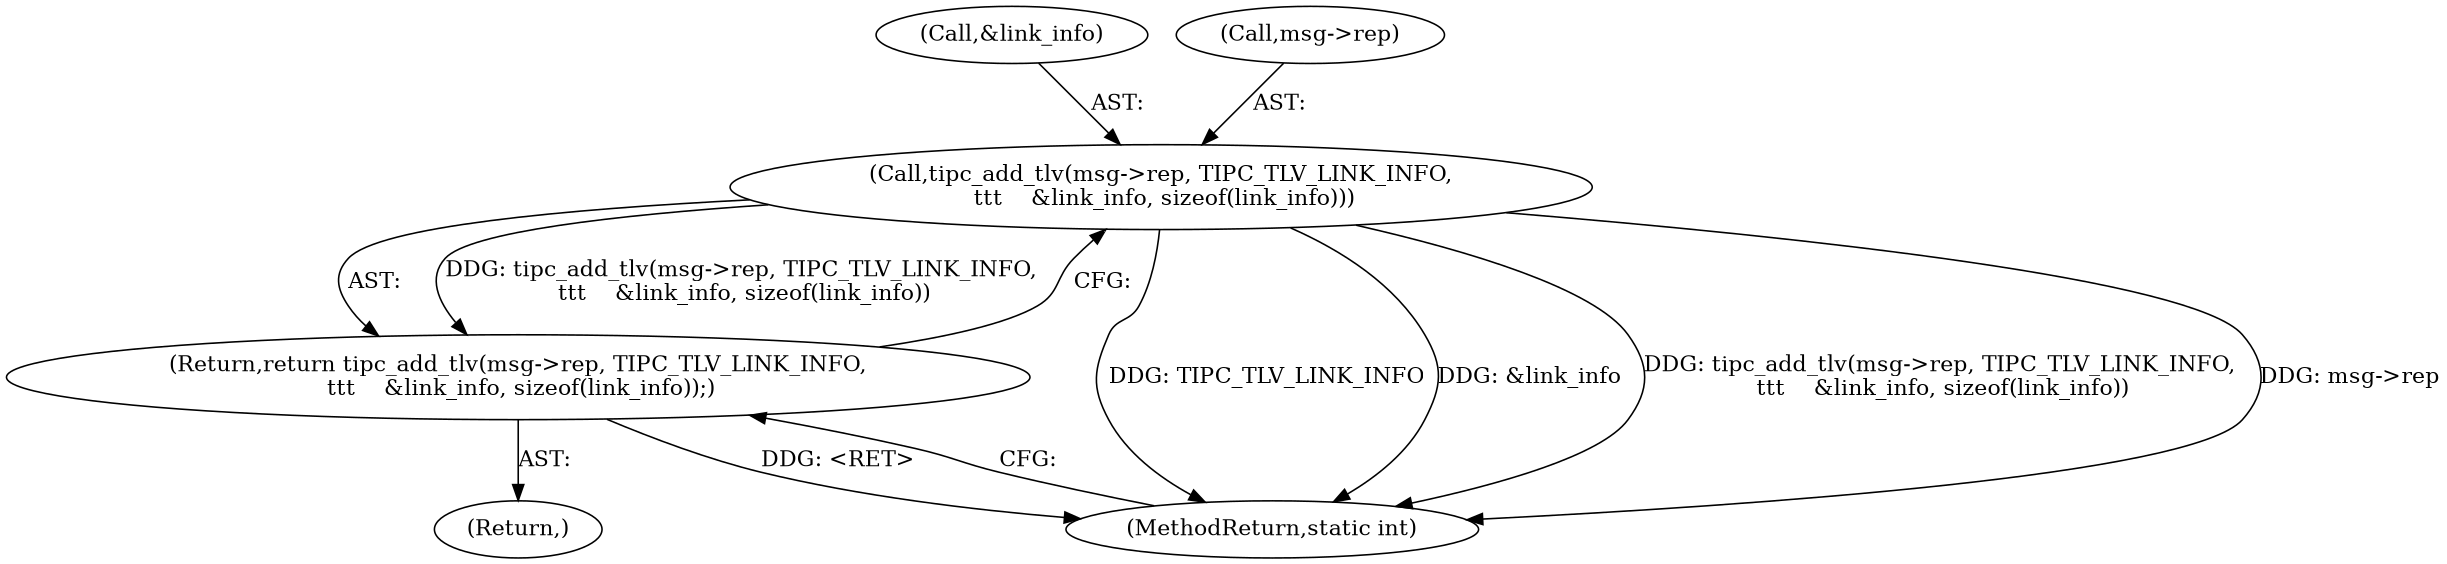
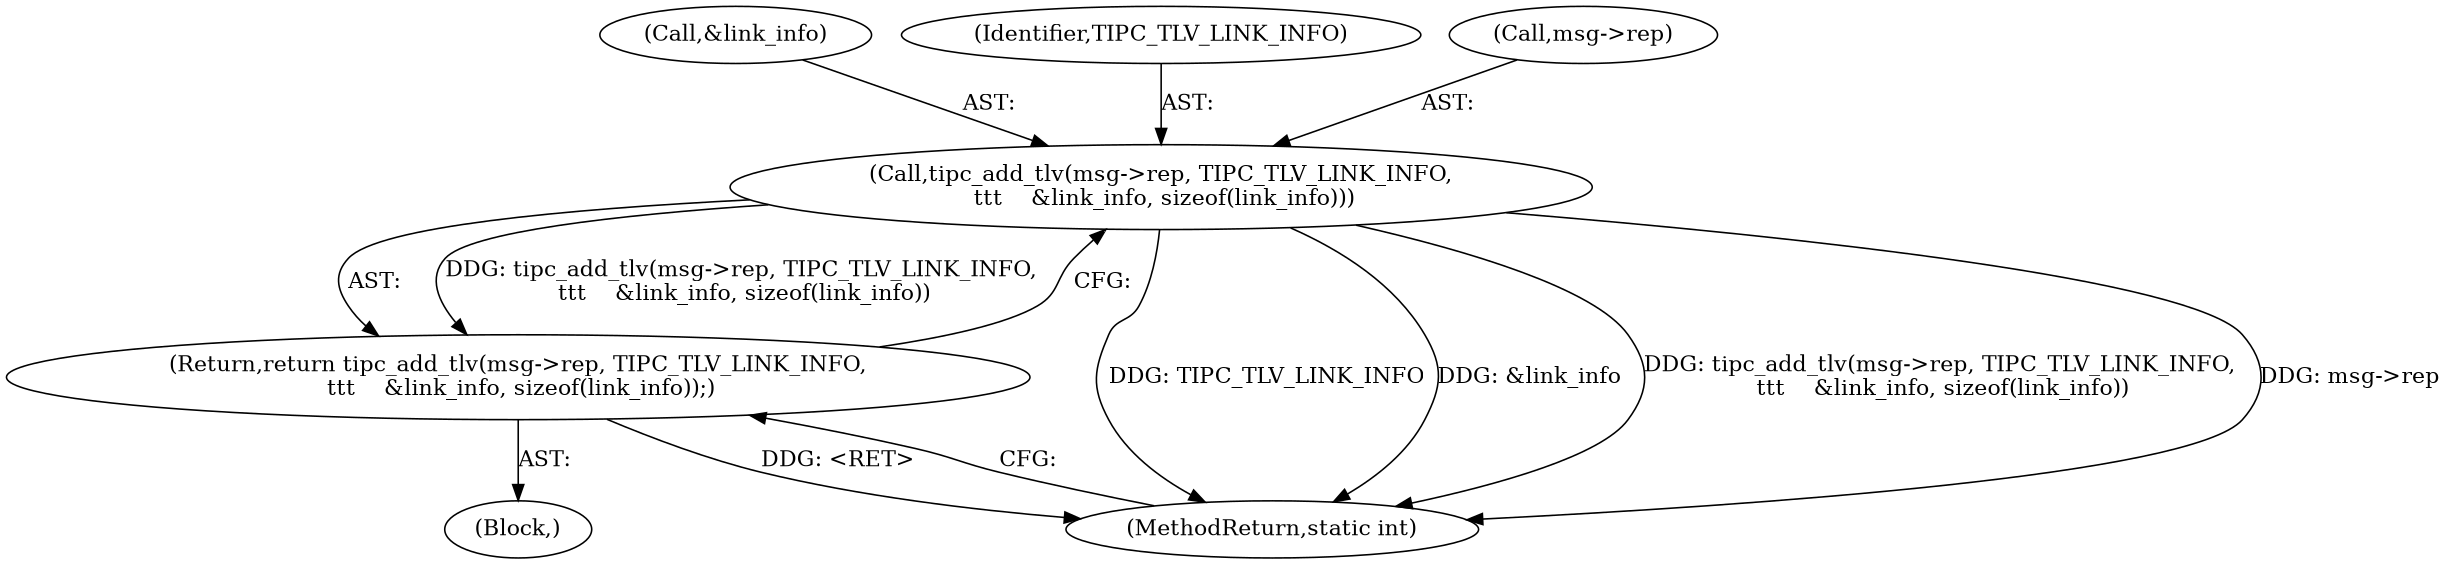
node "(Identifier,TIPC_TLV_LINK_INFO)": added
node "(Return,)": label "(Return,)" -> "(Block,)"
